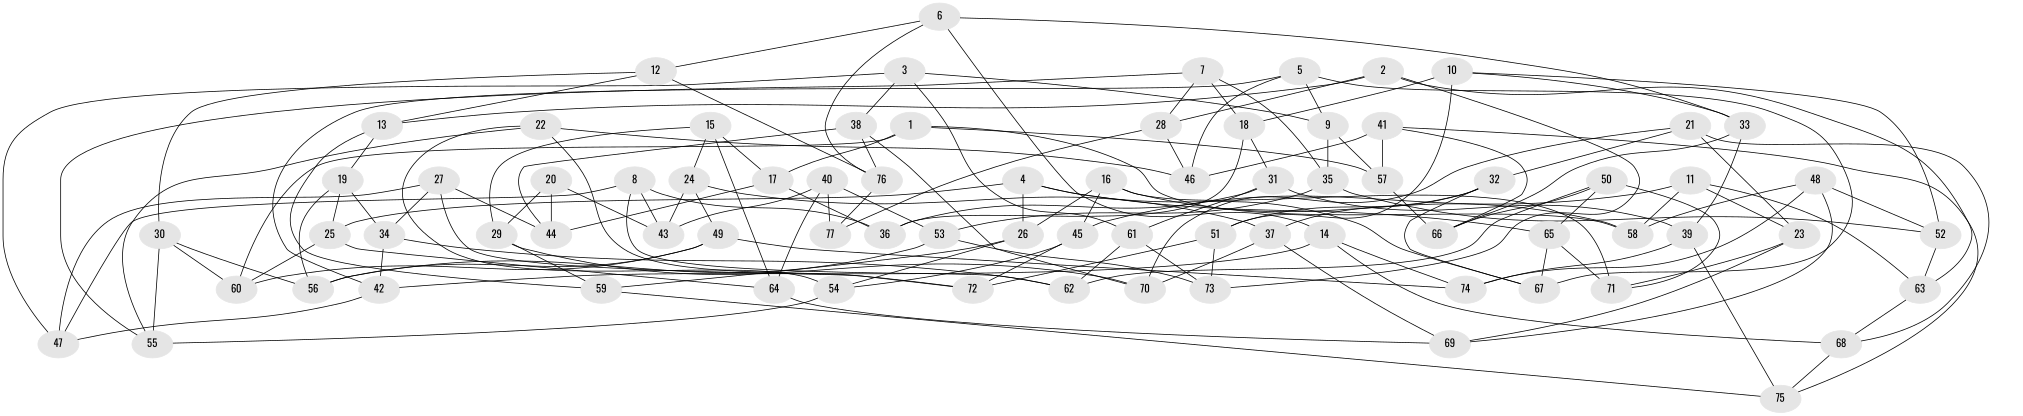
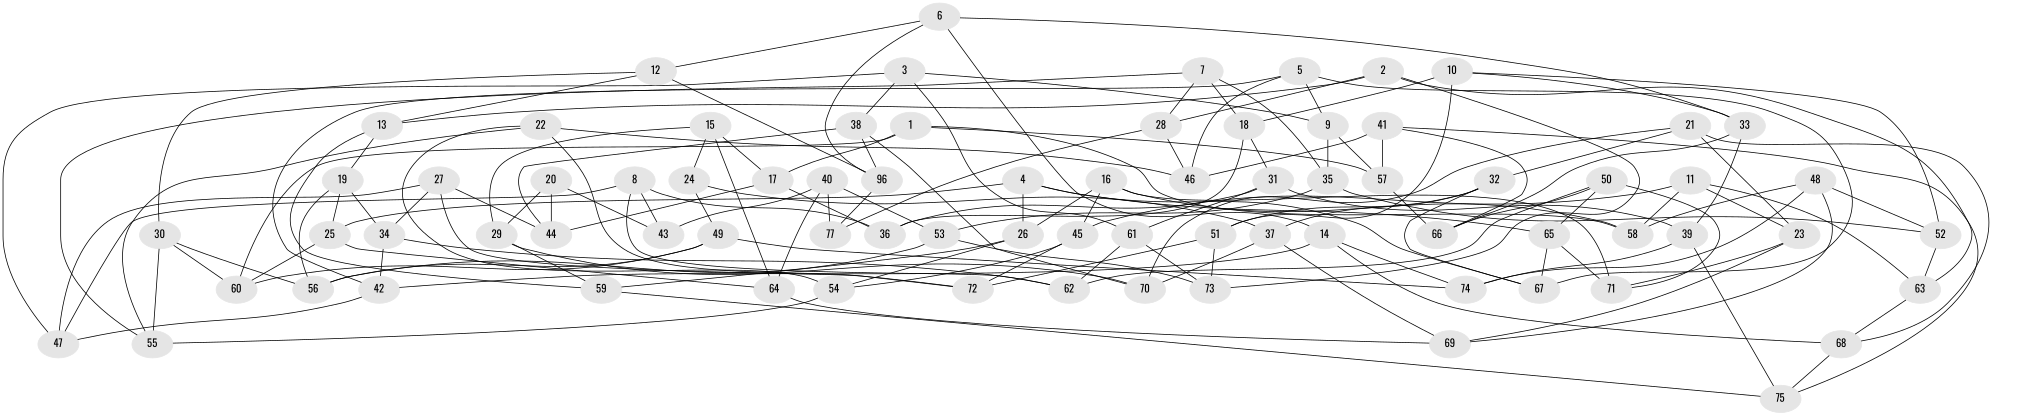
node "76": label "76" -> "96"
edge "24" -- "43": removed
